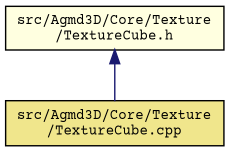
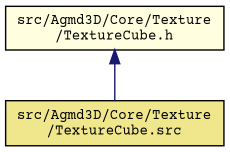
node "src/Agmd3D/Core/Texture /TextureCube.cpp": label "src/Agmd3D/Core/Texture /TextureCube.cpp" -> "src/Agmd3D/Core/Texture /TextureCube.src"
